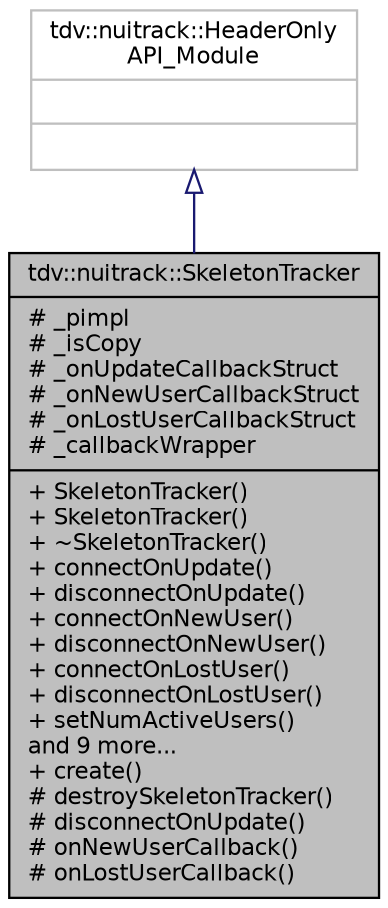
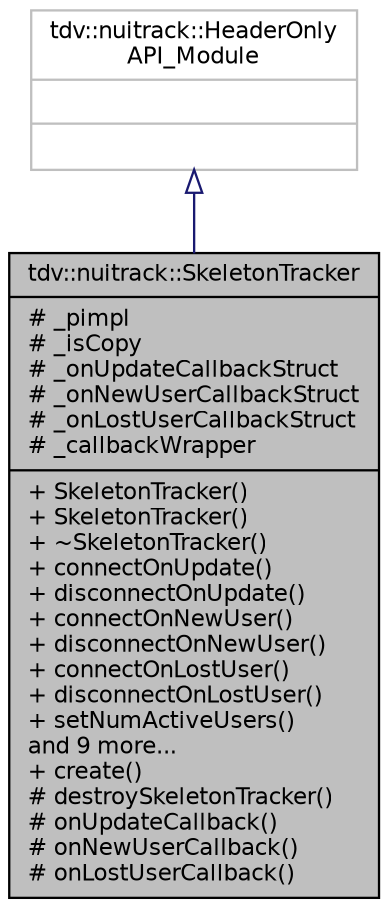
node "tdv::nuitrack::SkeletonTracker": text "# disconnectOnUpdate()" -> "# onUpdateCallback()"
